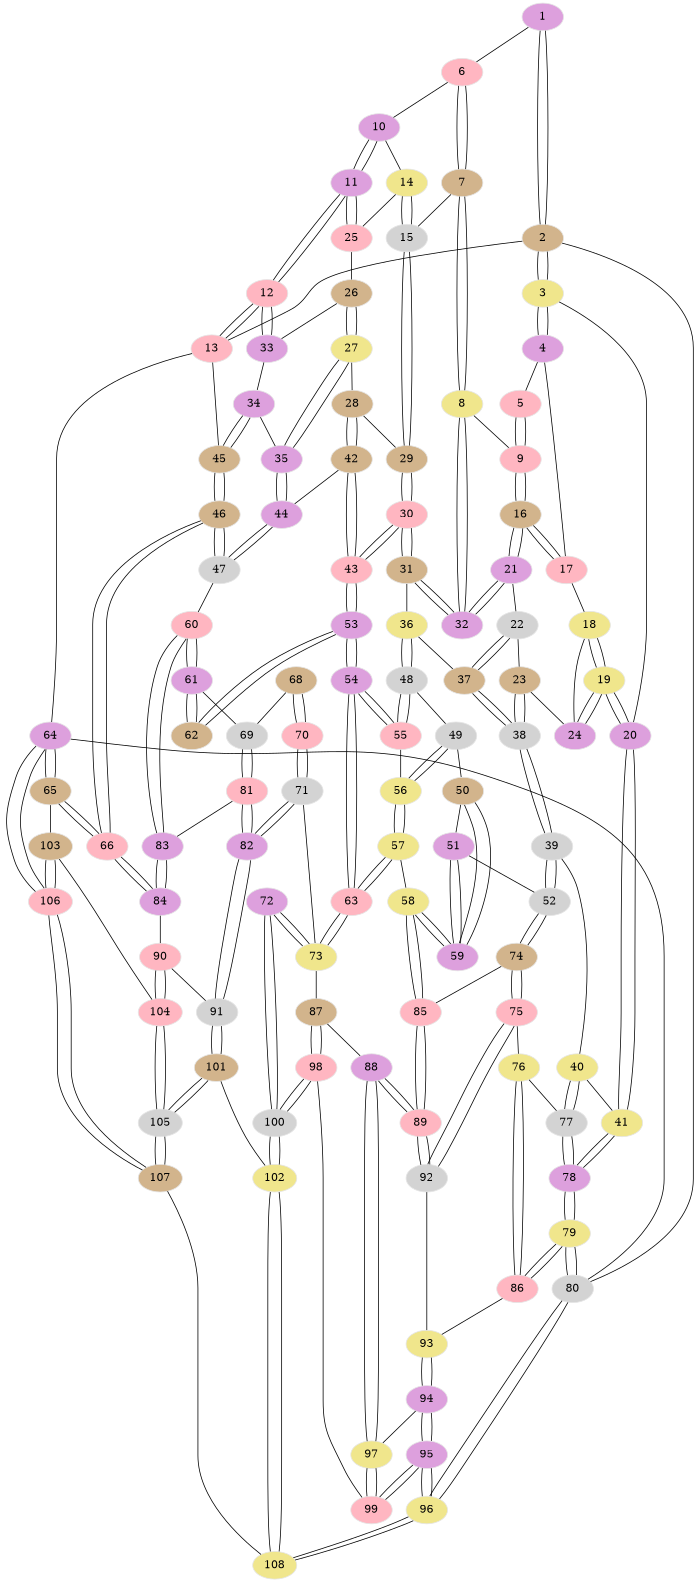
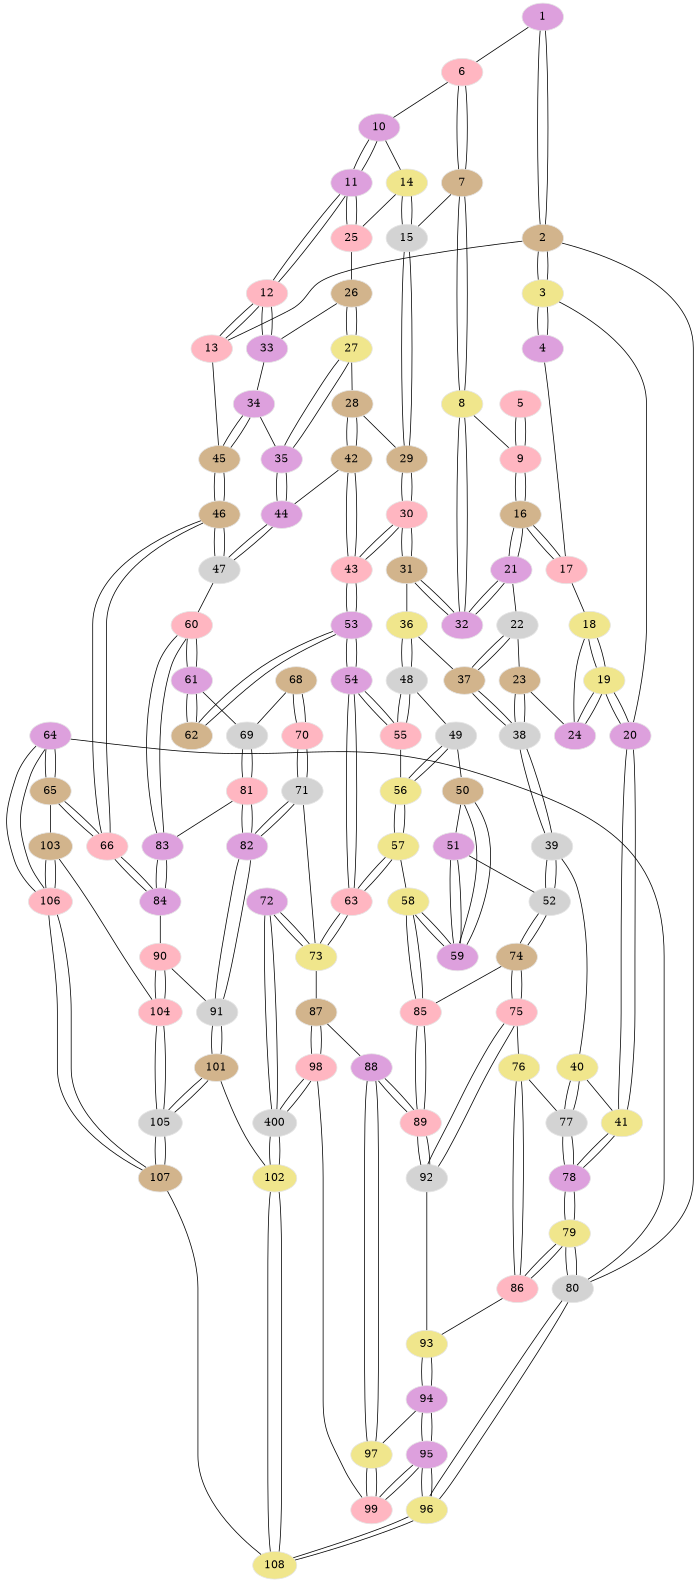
edge "4" -- "5": removed
edge "13" -- "64": removed
node "100": label "100" -> "400"
